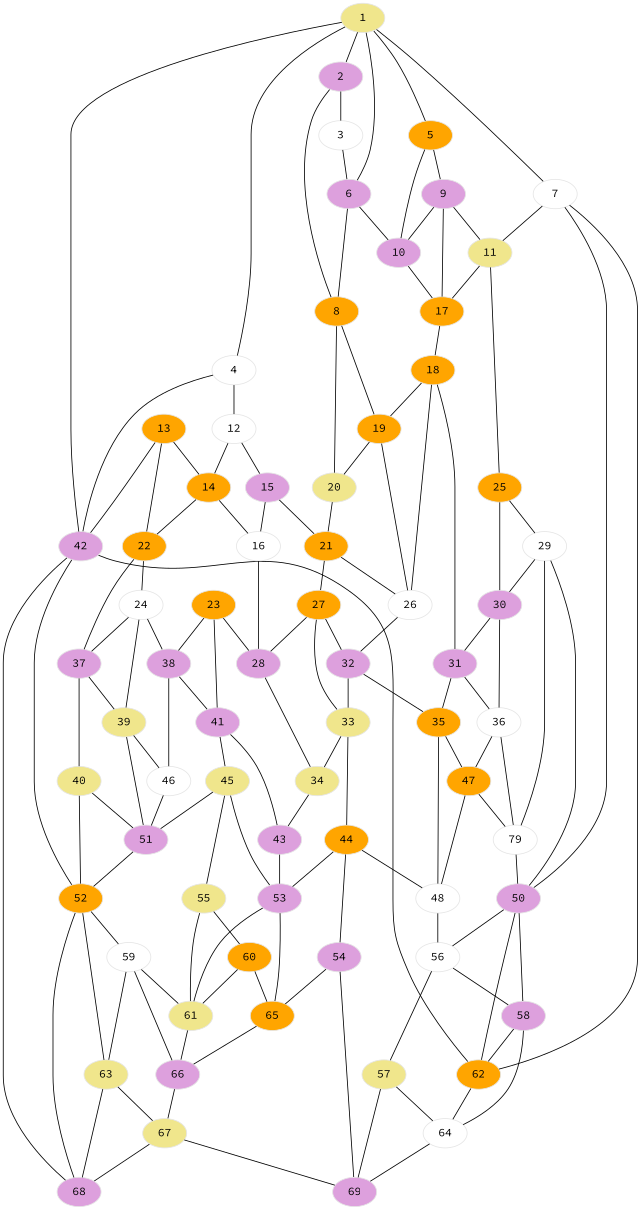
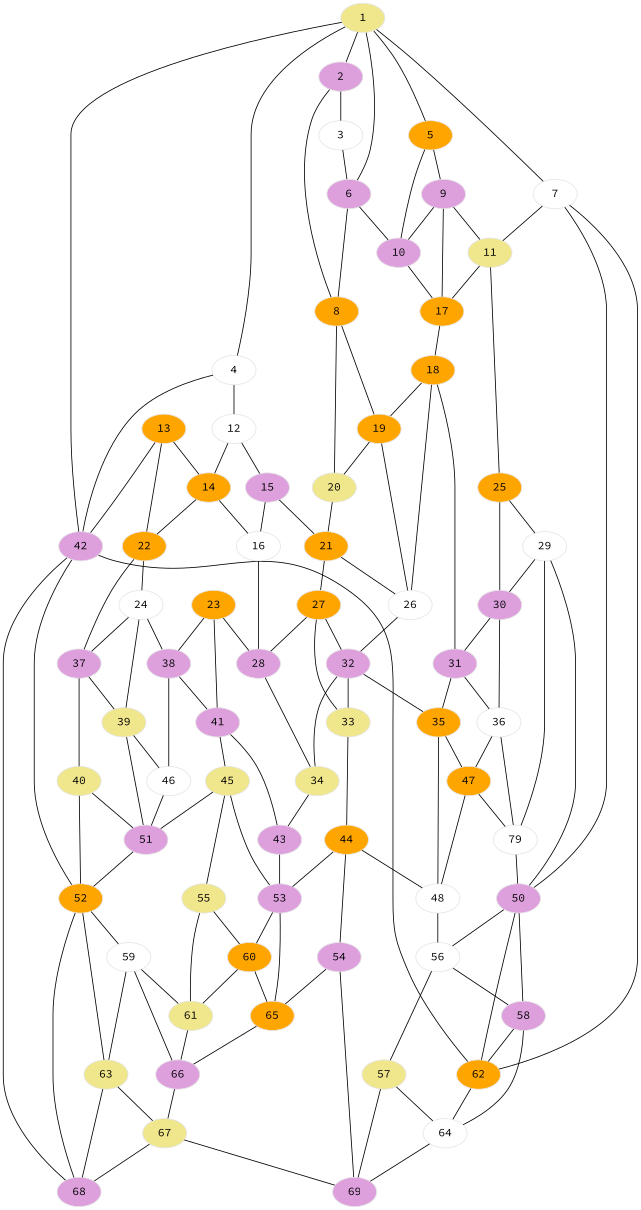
edge "33" -- "34": now "32" -- "34"
edge "53" -- "61": now "53" -- "60"
